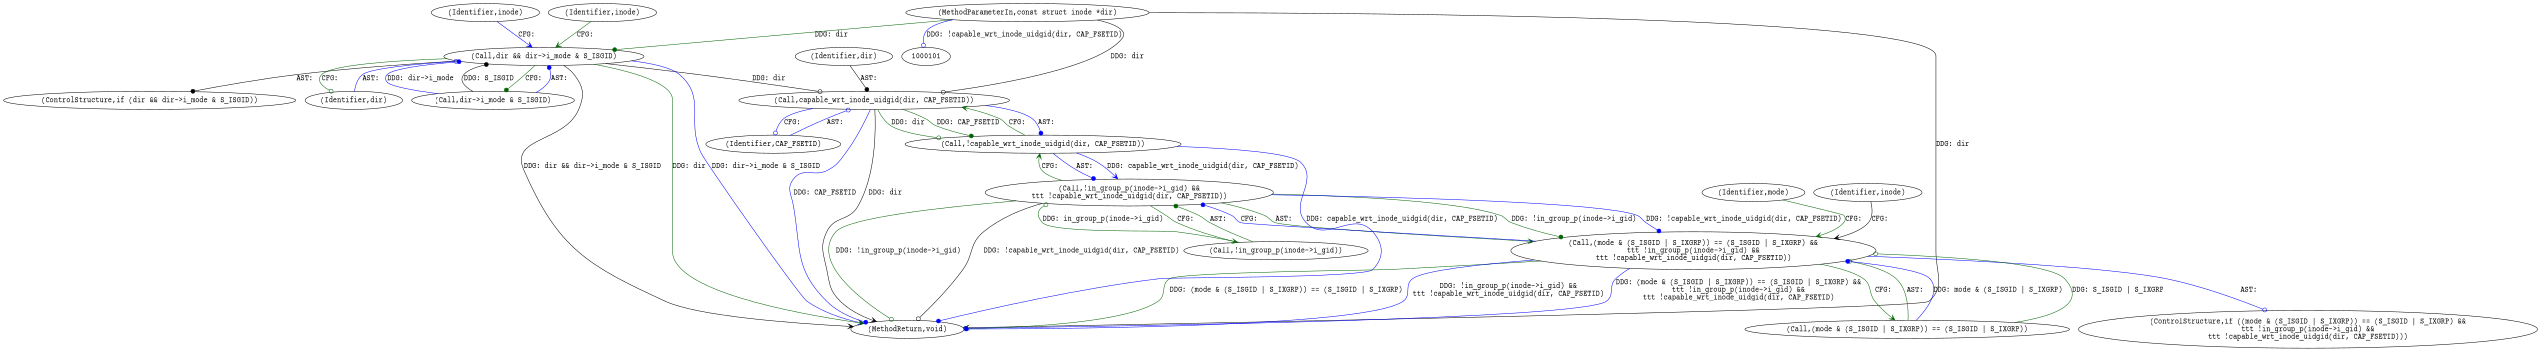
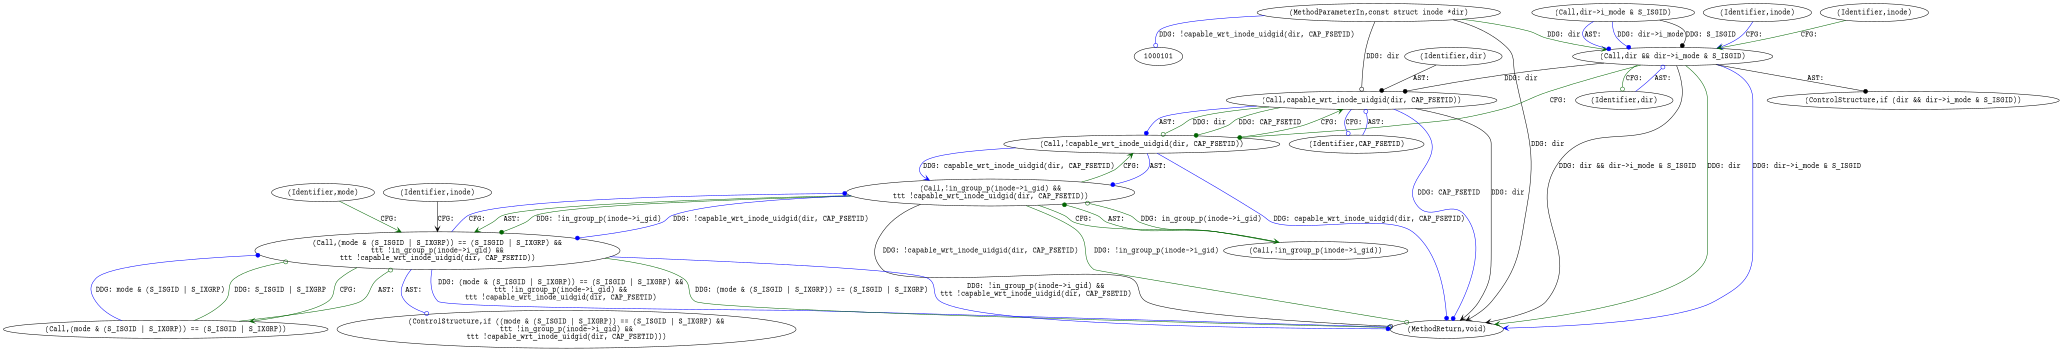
edge "(MethodParameterIn,const struct inode *dir)" -> "(Call,dir && dir->i_mode & S_ISGID)": arrowhead dot -> vee
edge "(Call,dir && dir->i_mode & S_ISGID)" -> "(Call,capable_wrt_inode_uidgid(dir, CAP_FSETID))": arrowhead odot -> dot
edge "(Call,dir && dir->i_mode & S_ISGID)" -> "(Call,dir->i_mode & S_ISGID)": now "(Call,dir && dir->i_mode & S_ISGID)" -> "(Call,!capable_wrt_inode_uidgid(dir, CAP_FSETID))"
